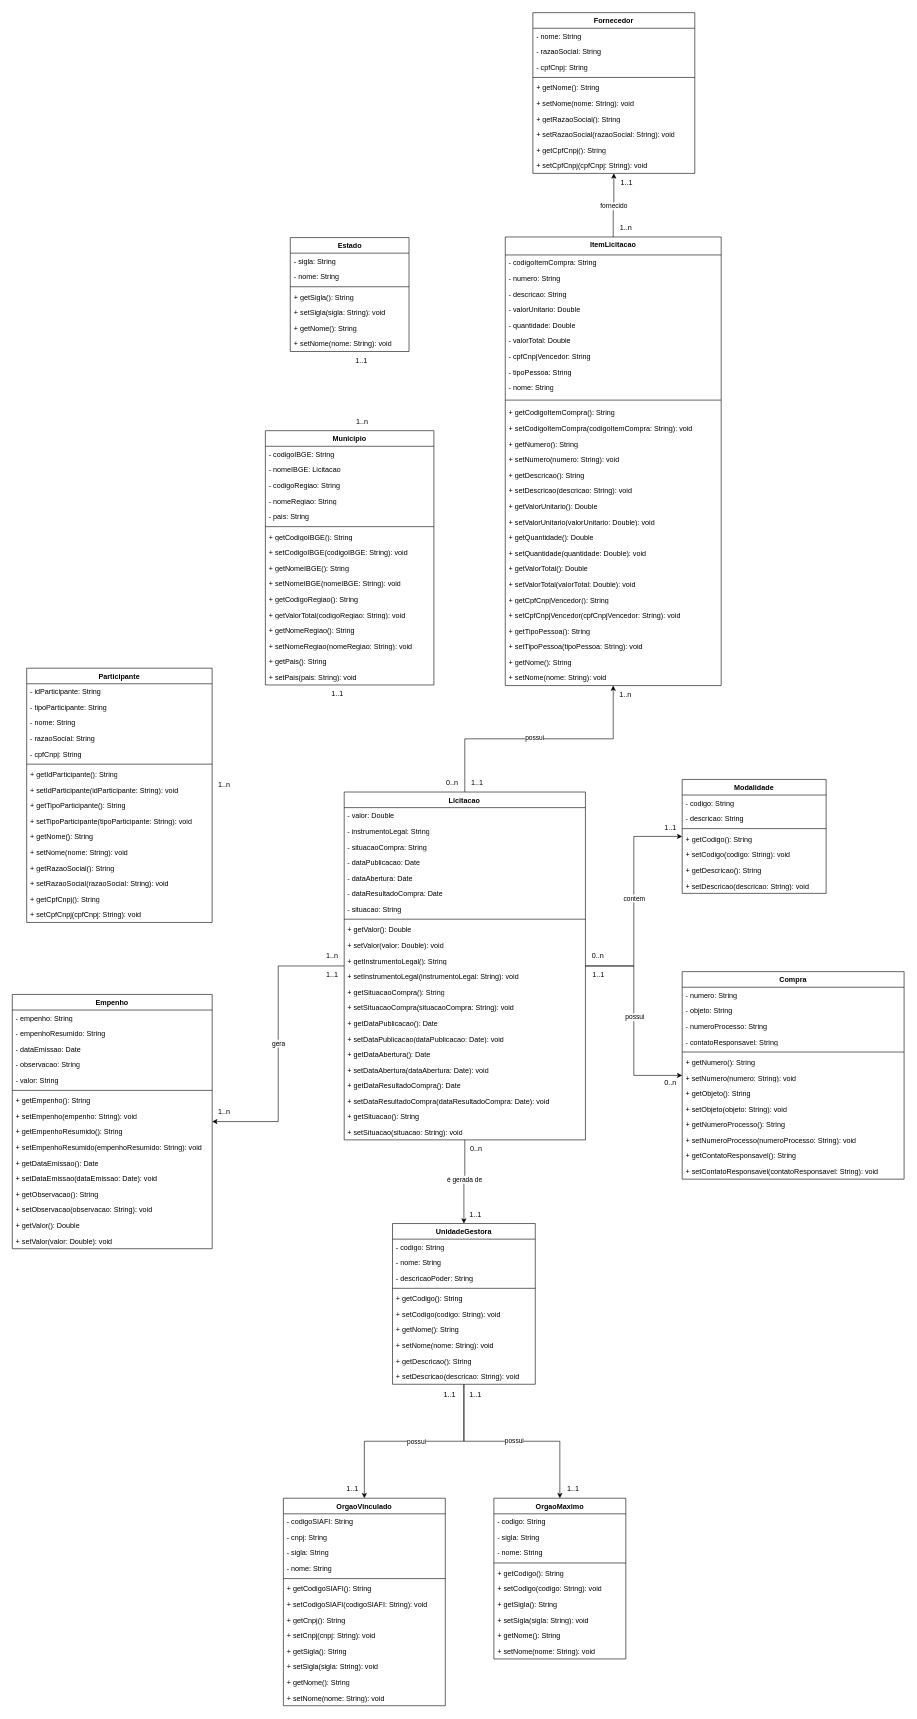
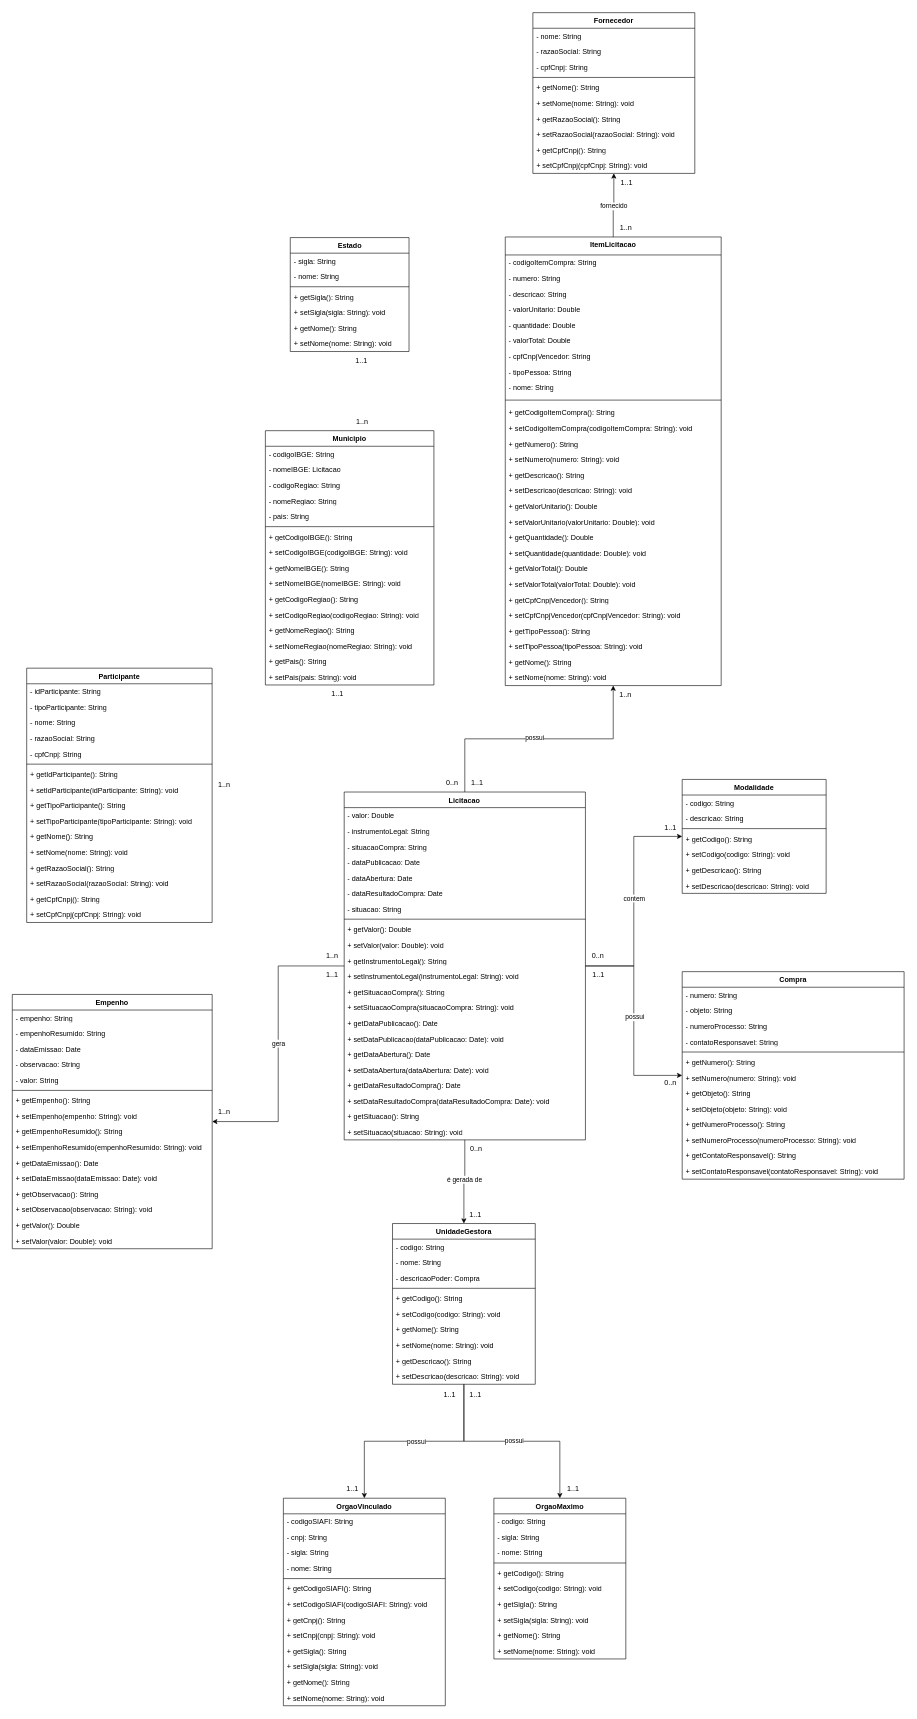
node "+ getValorTotal(codigoRegiao: String): void": label "+ getValorTotal(codigoRegiao: String): void" -> "+ setCodigoRegiao(codigoRegiao: String): void"
node "- descricaoPoder: String": label "- descricaoPoder: String" -> "- descricaoPoder: Compra"
